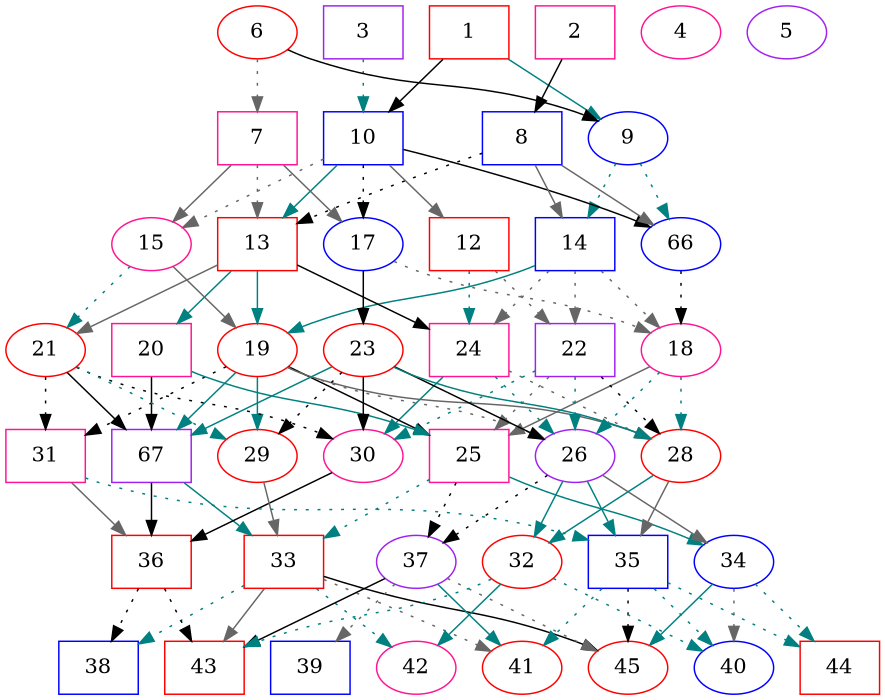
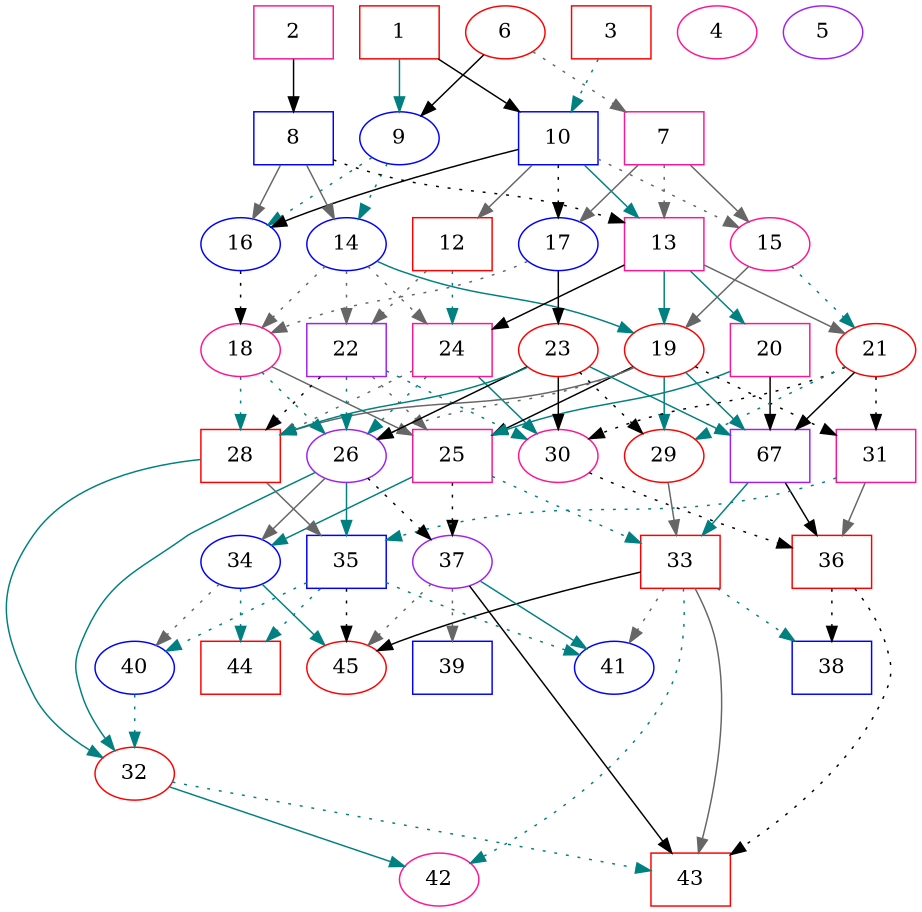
node "3": color purple -> red
node "13": color red -> deeppink
node "14": shape box -> ellipse
node "66": label "66" -> "16"
node "28": shape ellipse -> box
edge "30" -> "36": style solid -> dotted
edge "32" -> "40": reversed
node "41": color red -> blue
